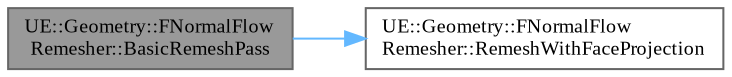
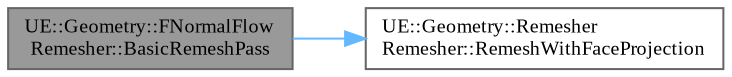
node "UE::Geometry::FNormalFlow Remesher::RemeshWithFaceProjection": label "UE::Geometry::FNormalFlow Remesher::RemeshWithFaceProjection" -> "UE::Geometry::Remesher Remesher::RemeshWithFaceProjection"
